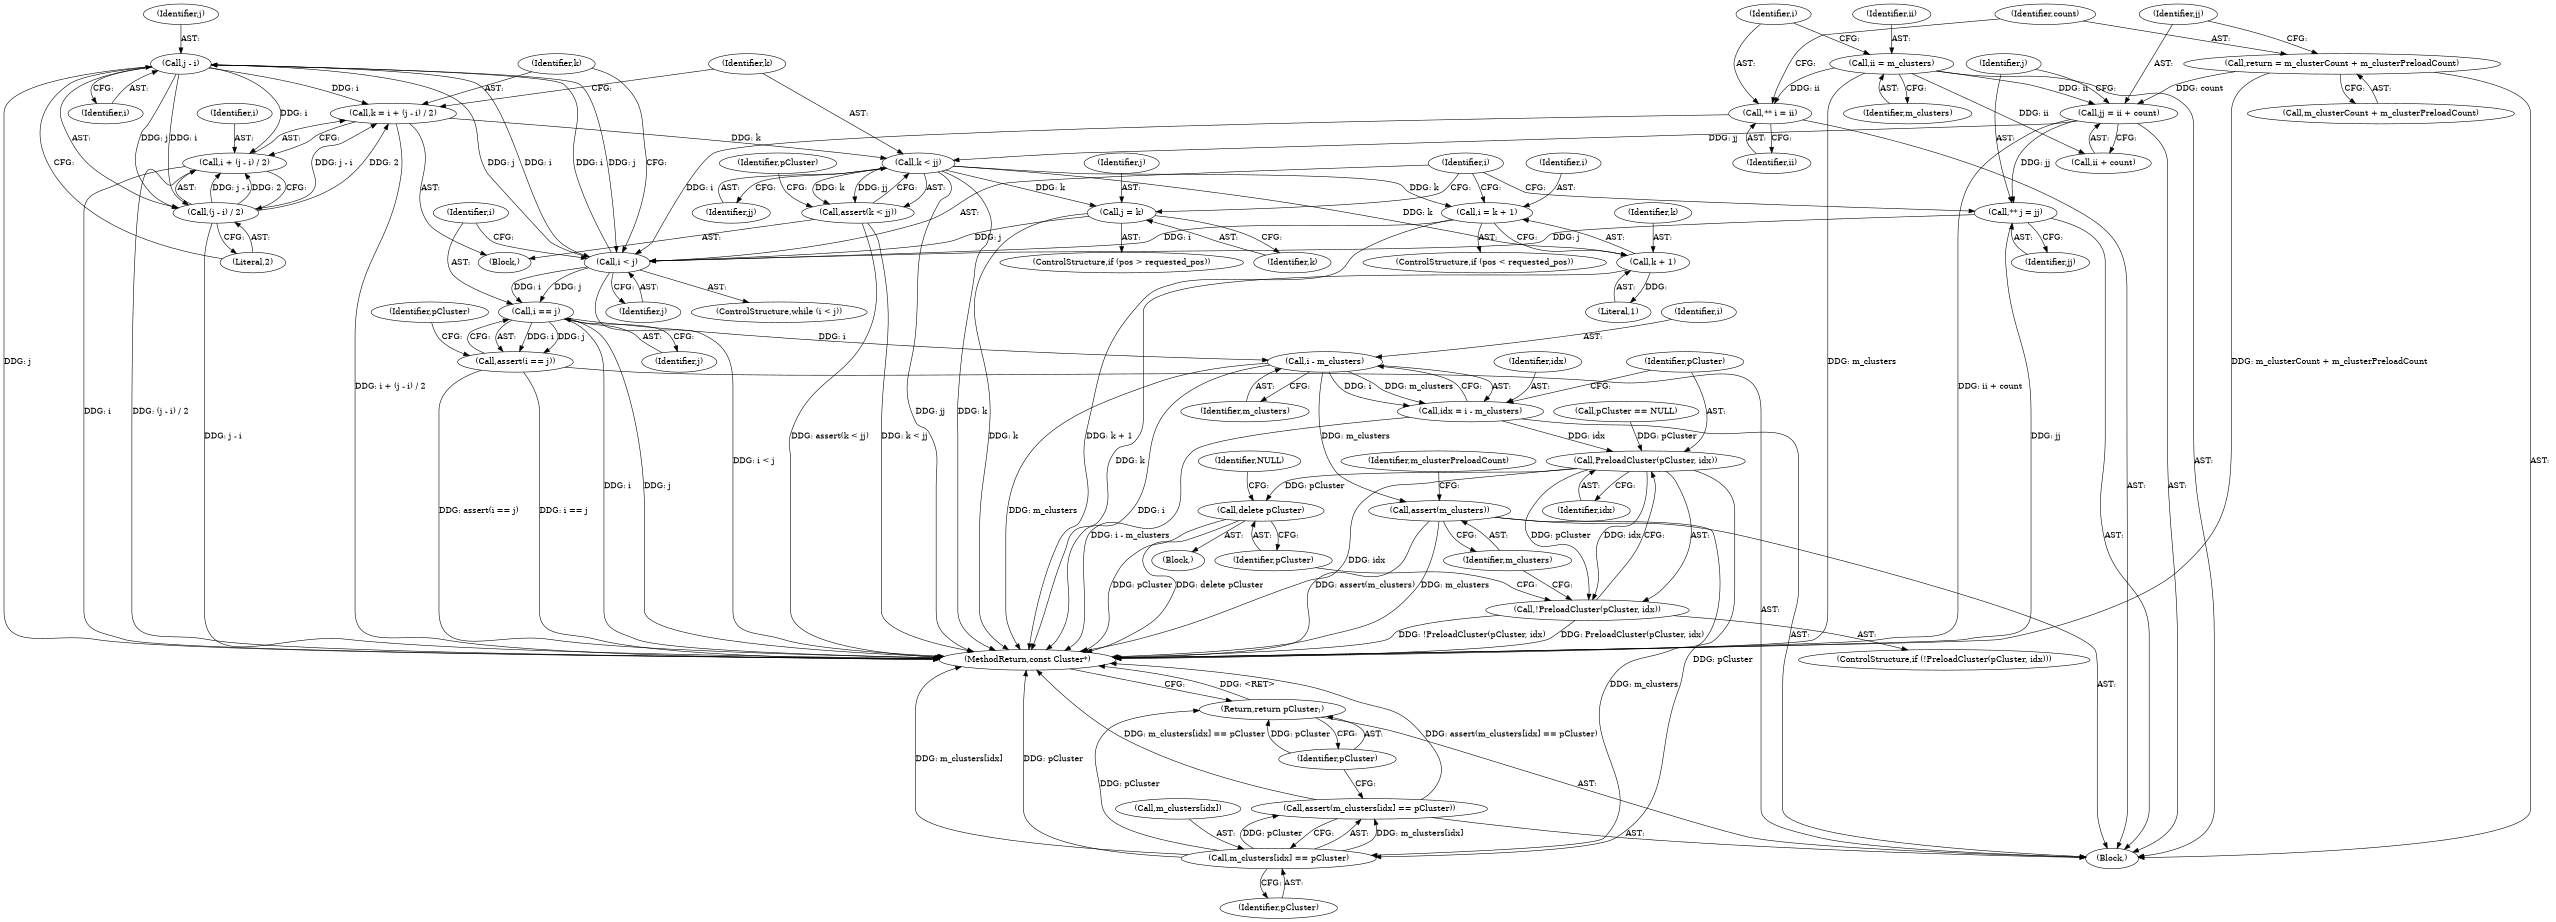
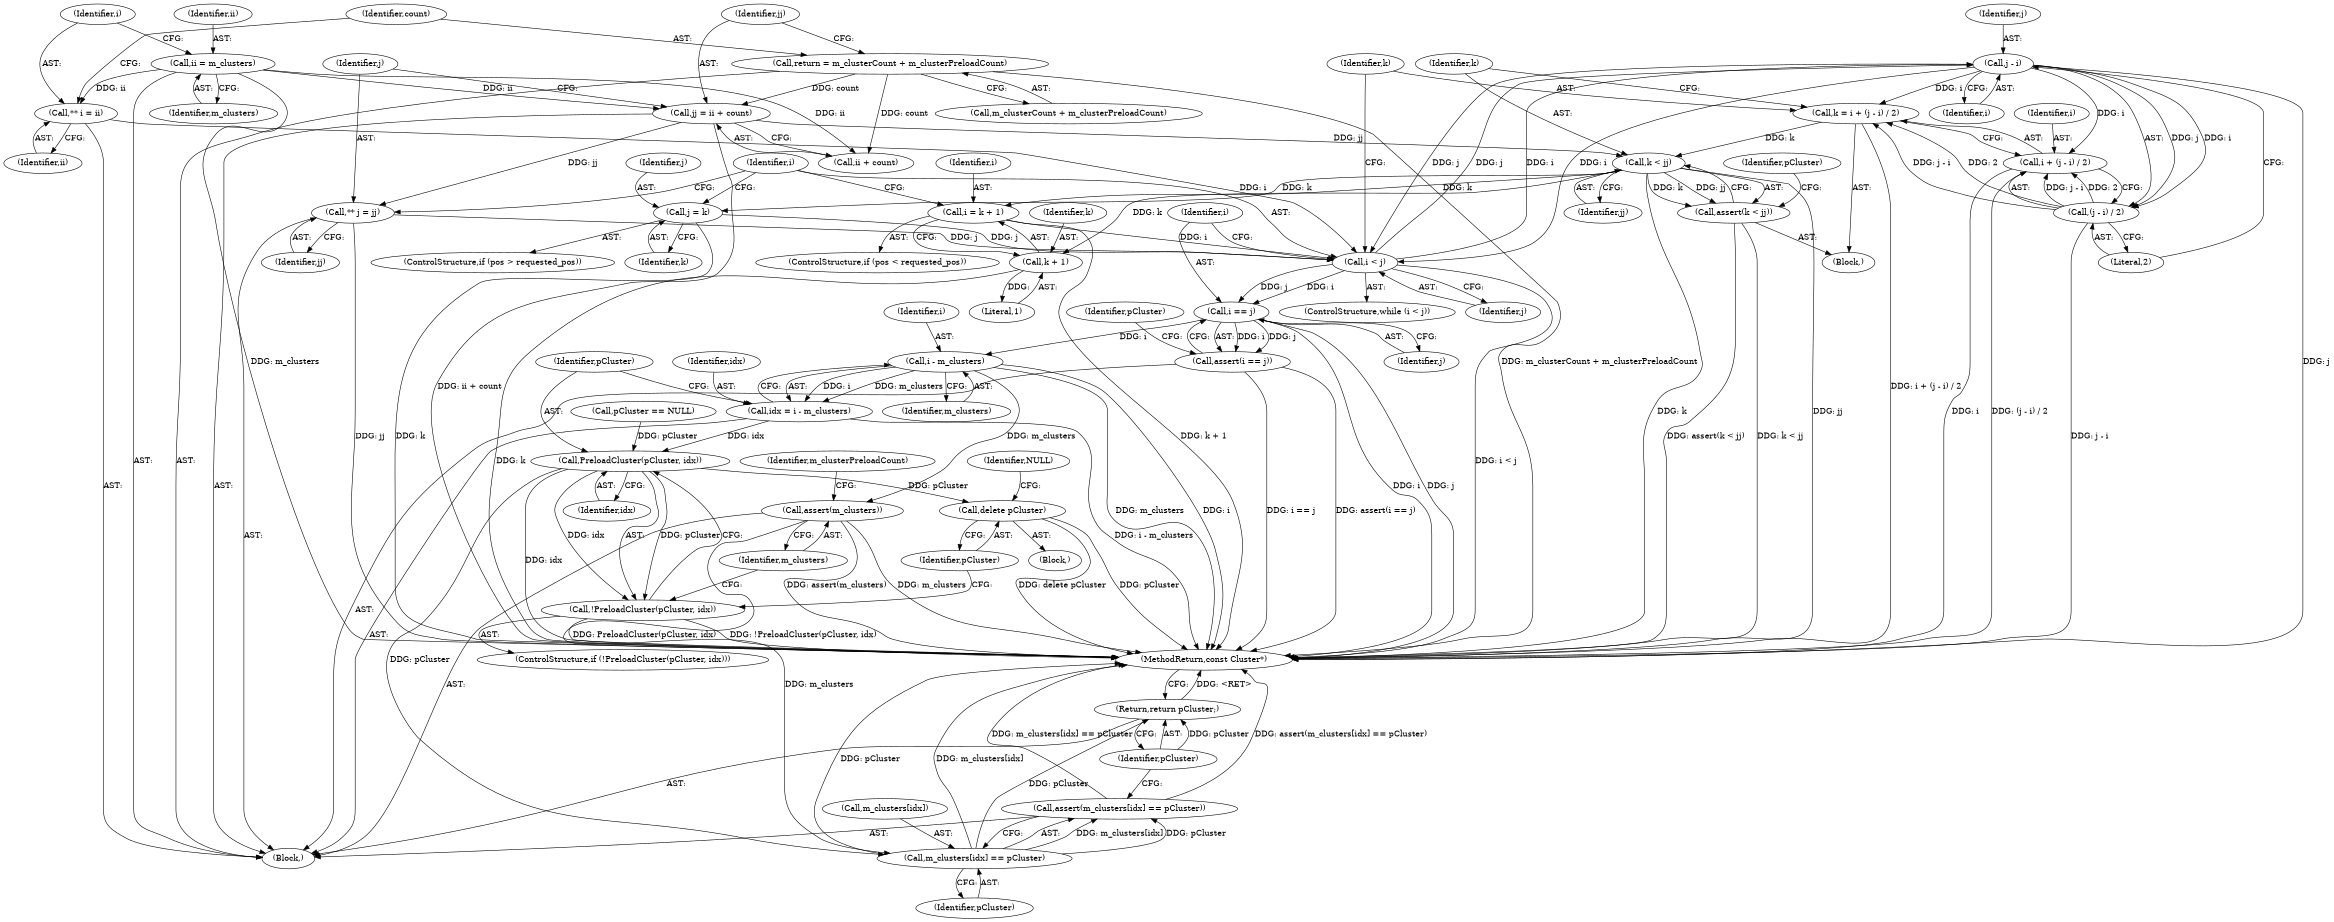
edge "(Call,return = m_clusterCount + m_clusterPreloadCount)" -> "(Call,ii + count)": added, label "DDG: count"
